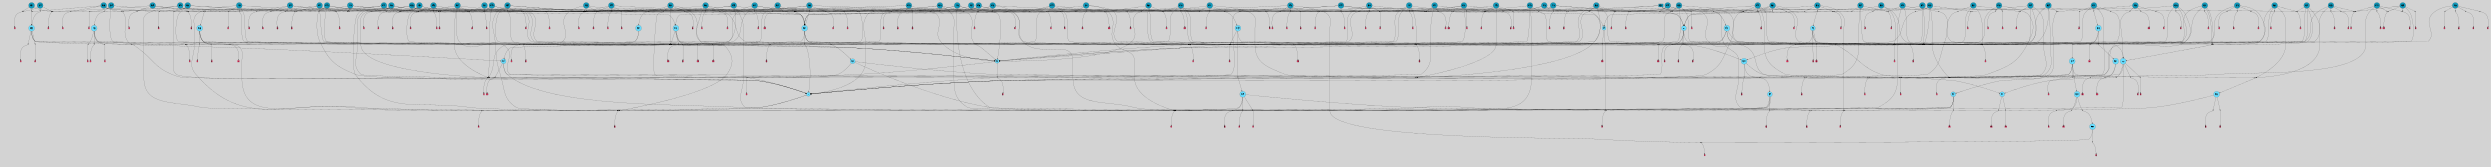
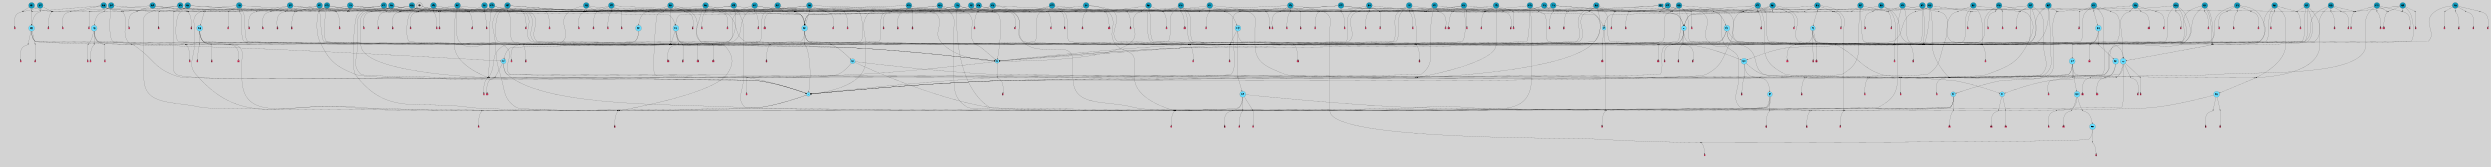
node "T450": fillcolor #1199bb -> #cccccc
